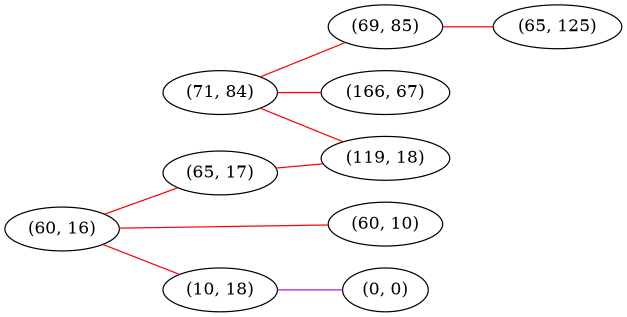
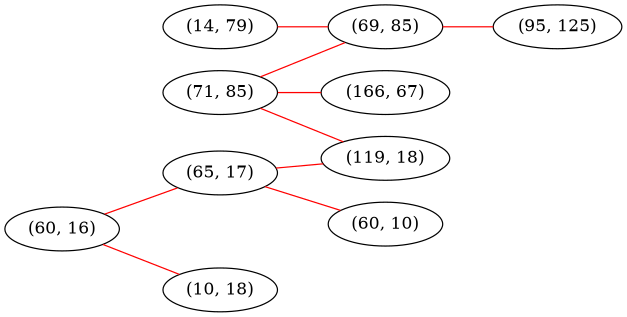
node "(14, 79)": added
node "(65, 125)": label "(65, 125)" -> "(95, 125)"
node "(71, 84)": label "(71, 84)" -> "(71, 85)"
edge "(60, 10)" -- "(60, 16)": now "(60, 10)" -- "(65, 17)"
node "(0, 0)": removed
